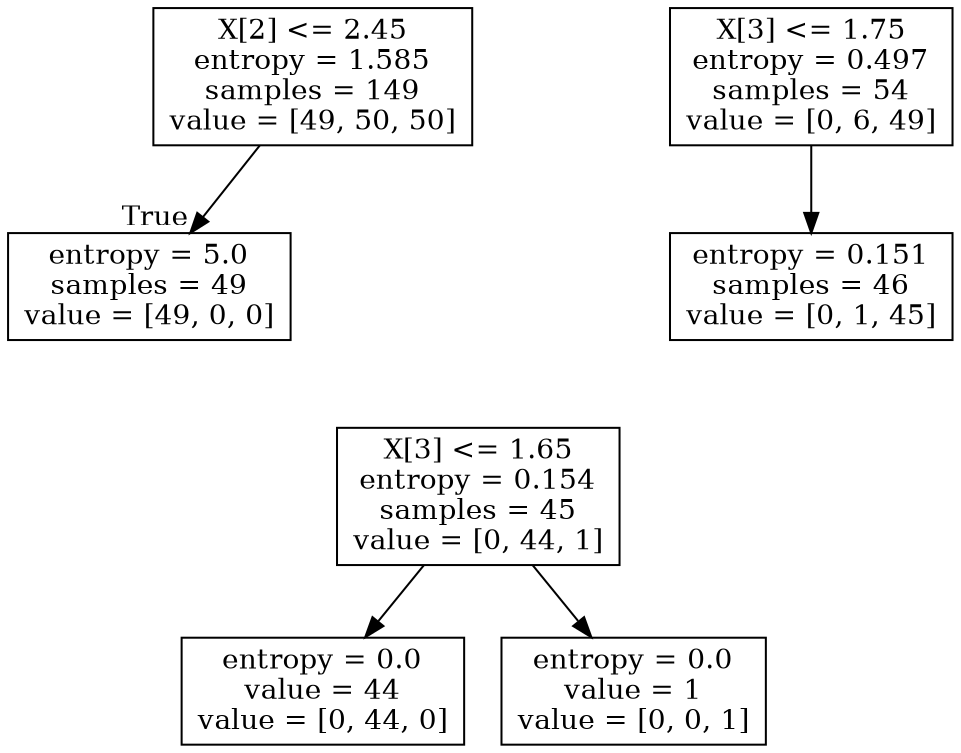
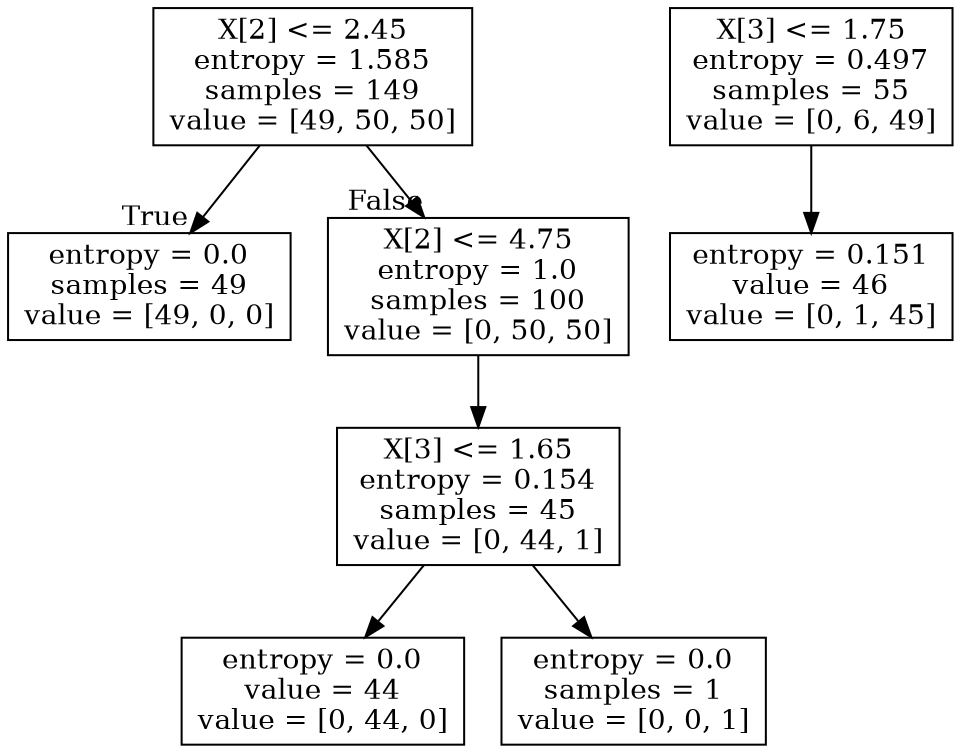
node "X[3] <= 1.75 entropy = 0.497 samples = 54 value = [0, 6, 49]": label "X[3] <= 1.75 entropy = 0.497 samples = 54 value = [0, 6, 49]" -> "X[3] <= 1.75 entropy = 0.497 samples = 55 value = [0, 6, 49]"
node "entropy = 5.0 samples = 49 value = [49, 0, 0]": label "entropy = 5.0 samples = 49 value = [49, 0, 0]" -> "entropy = 0.0 samples = 49 value = [49, 0, 0]"
node "X[2] <= 4.75 entropy = 1.0 samples = 100 value = [0, 50, 50]": added
node "entropy = 0.151 samples = 46 value = [0, 1, 45]": label "entropy = 0.151 samples = 46 value = [0, 1, 45]" -> "entropy = 0.151 value = 46 value = [0, 1, 45]"
node "entropy = 0.0 value = 1 value = [0, 0, 1]": label "entropy = 0.0 value = 1 value = [0, 0, 1]" -> "entropy = 0.0 samples = 1 value = [0, 0, 1]"
